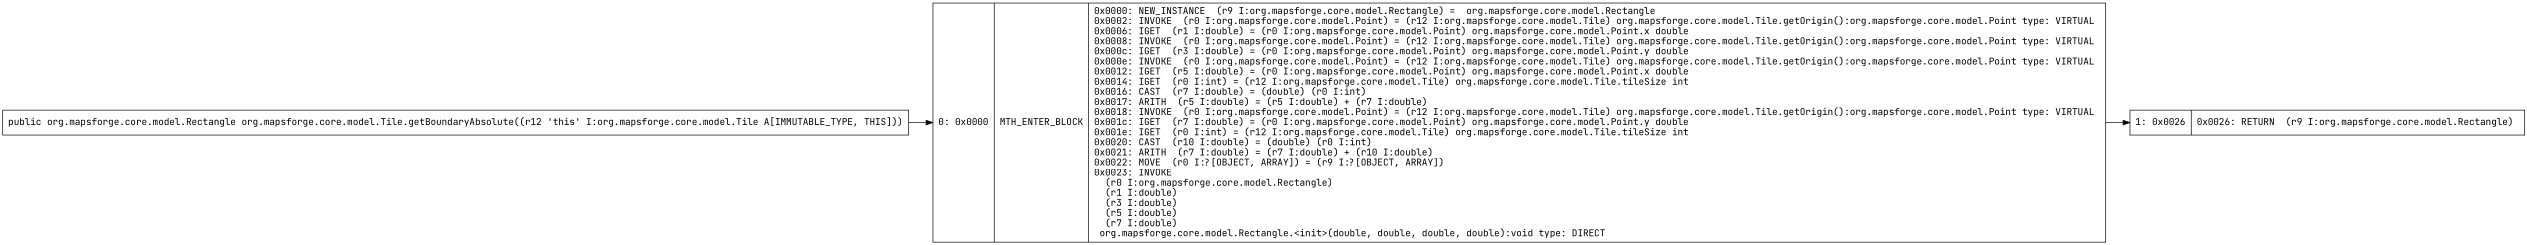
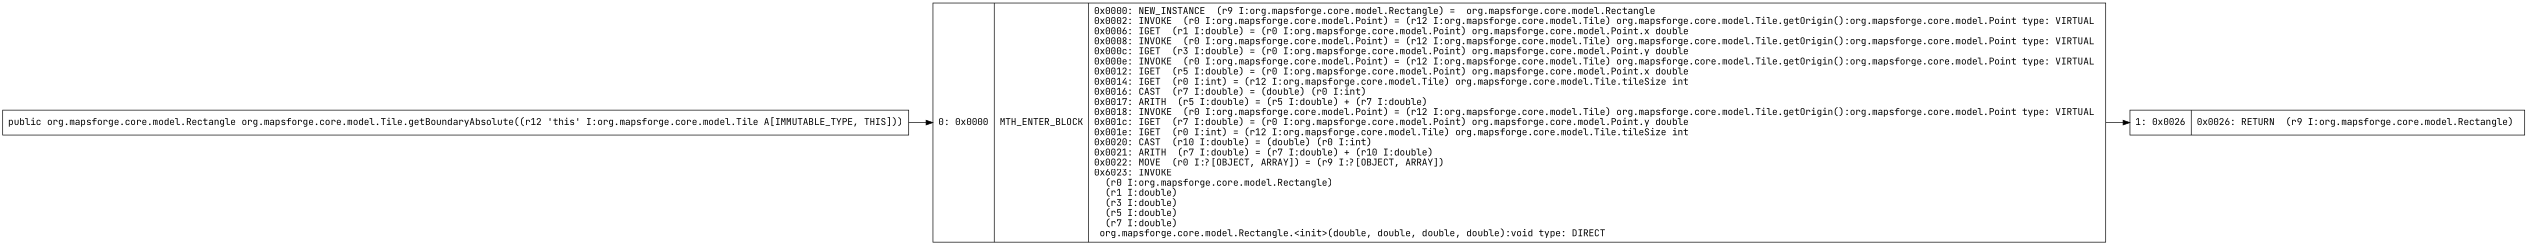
node "0: 0x0000": text "0x0023: INVOKE" -> "0x6023: INVOKE"
